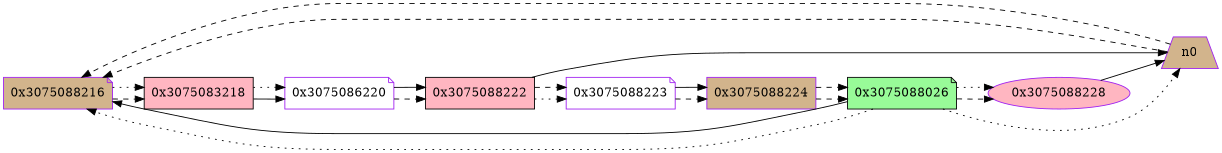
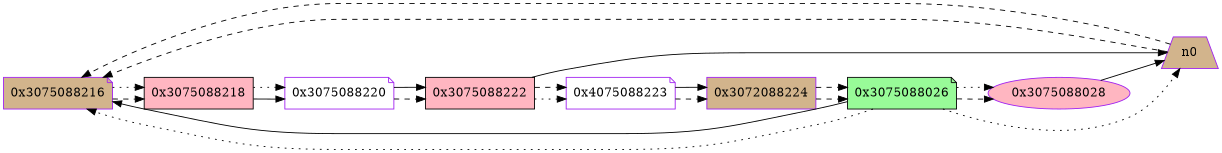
node "0x3075083218": label "0x3075083218" -> "0x3075088218"
node "0x3075086220": label "0x3075086220" -> "0x3075088220"
node "0x3075088223": label "0x3075088223" -> "0x4075088223"
node "0x3075088224": label "0x3075088224" -> "0x3072088224"
node "0x3075088228": label "0x3075088228" -> "0x3075088028"
